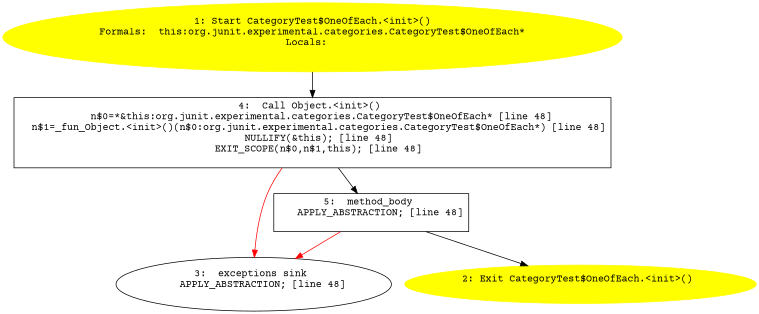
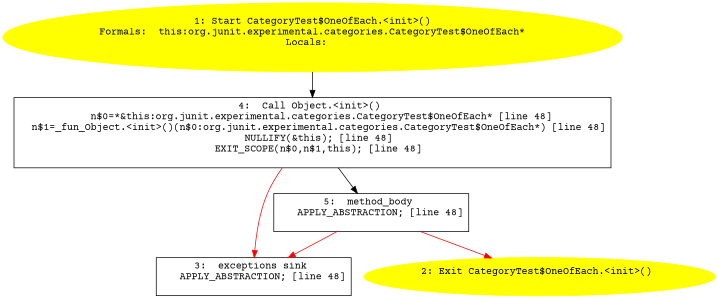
edge "5:  method_body APPLY_ABSTRACTION; [line 48]" -> "2: Exit CategoryTest$OneOfEach.<init>()": color black -> red
node "3:  exceptions sink APPLY_ABSTRACTION; [line 48]": shape ellipse -> box
